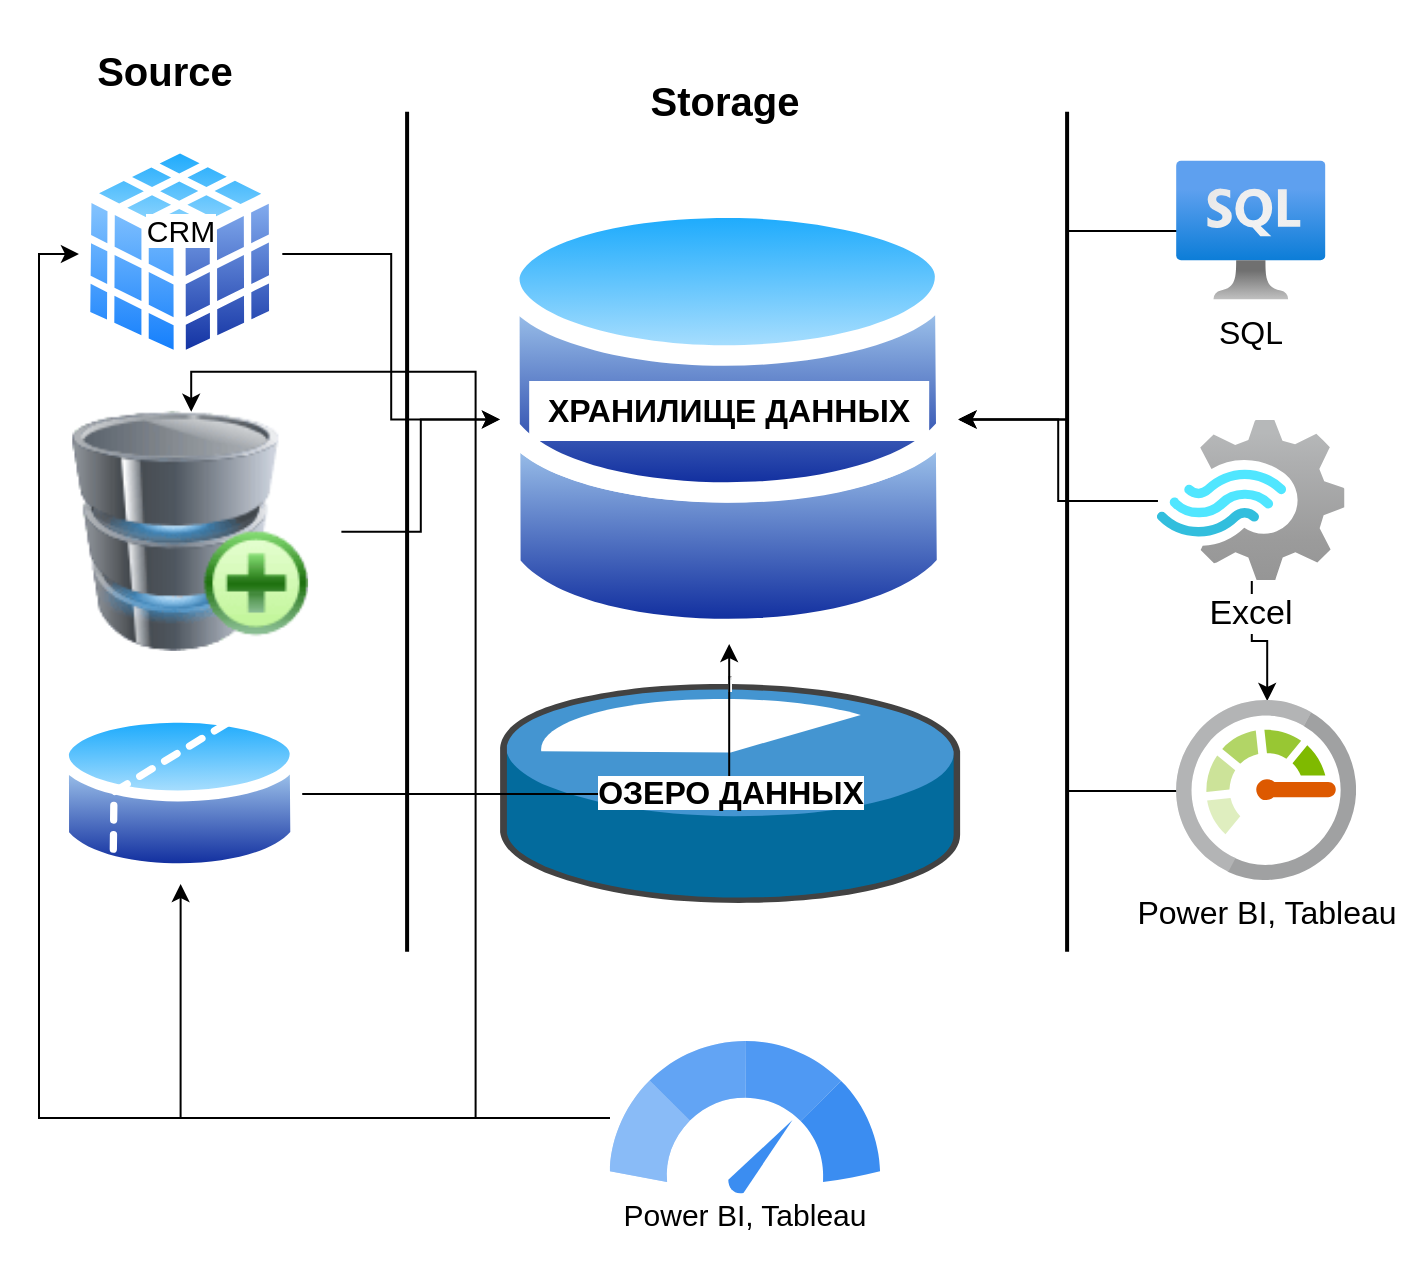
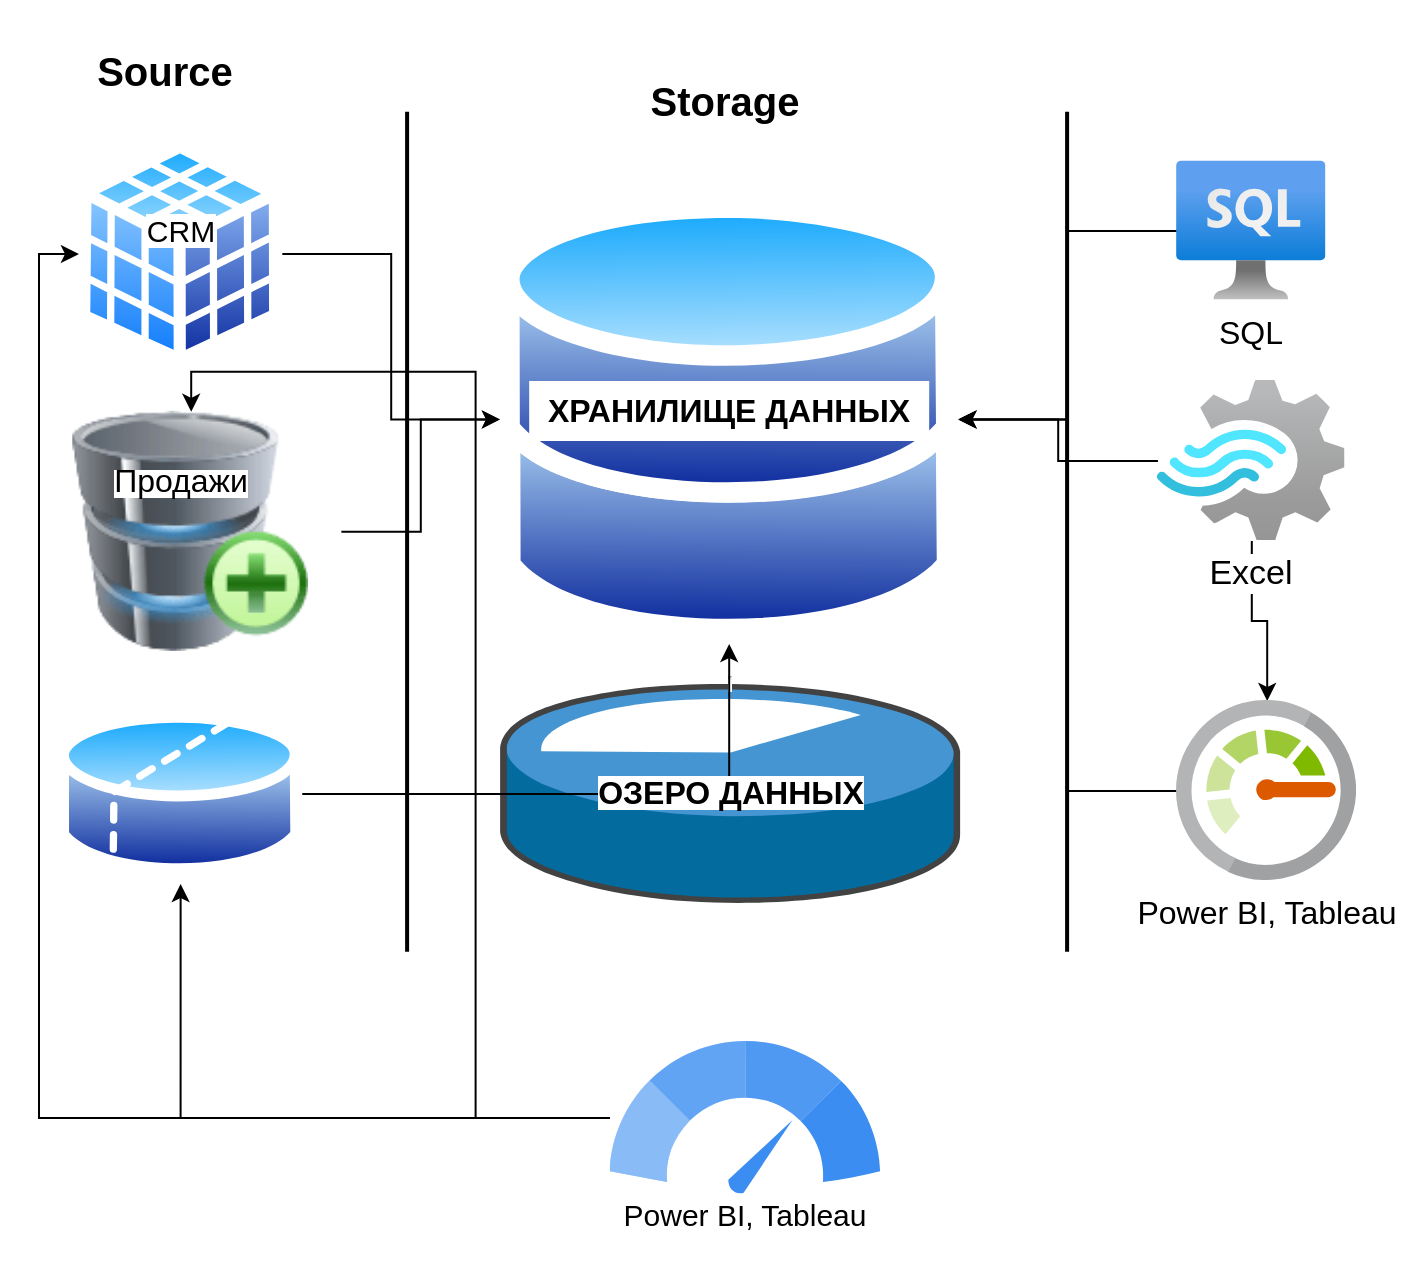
node "Продажи": added
node "Excel": moved (1252, 501) -> (1252, 461)
